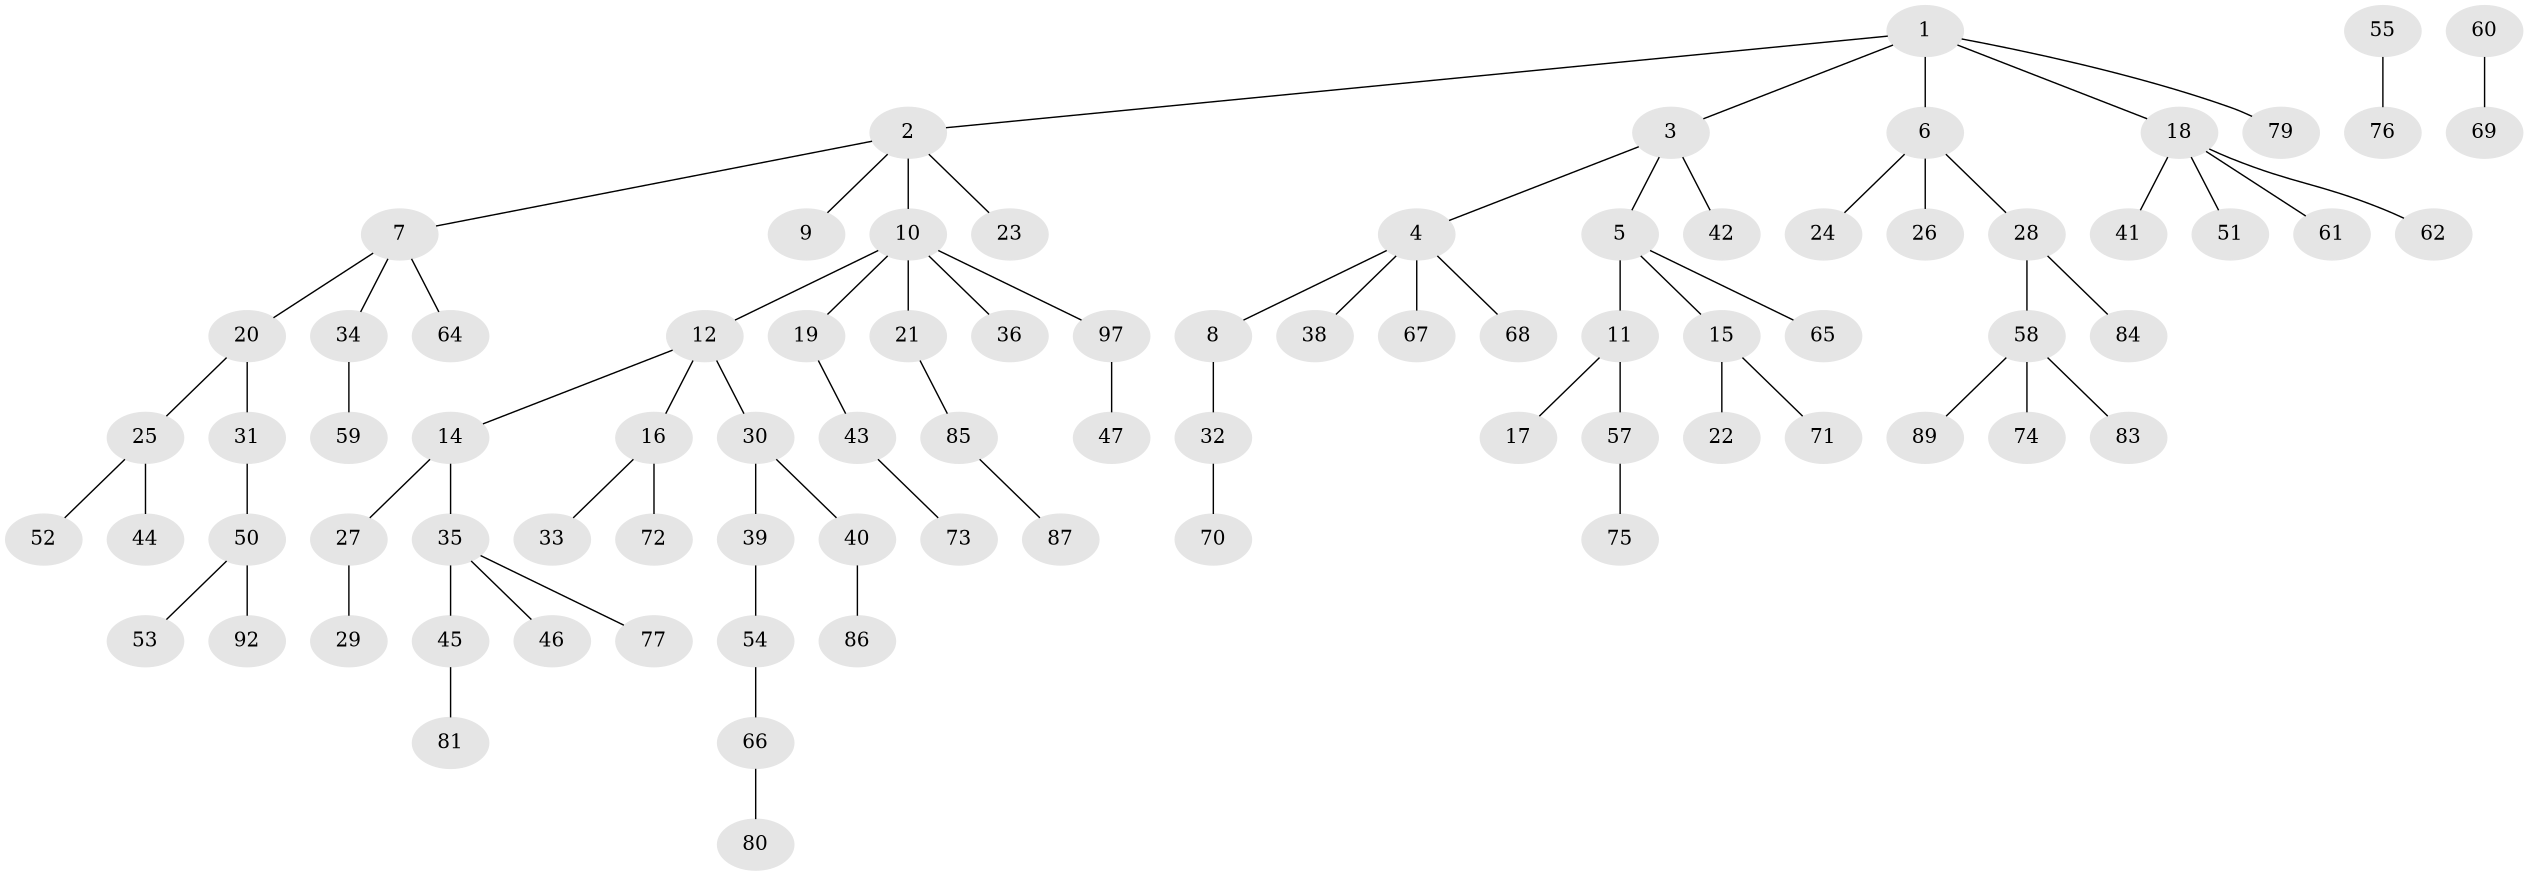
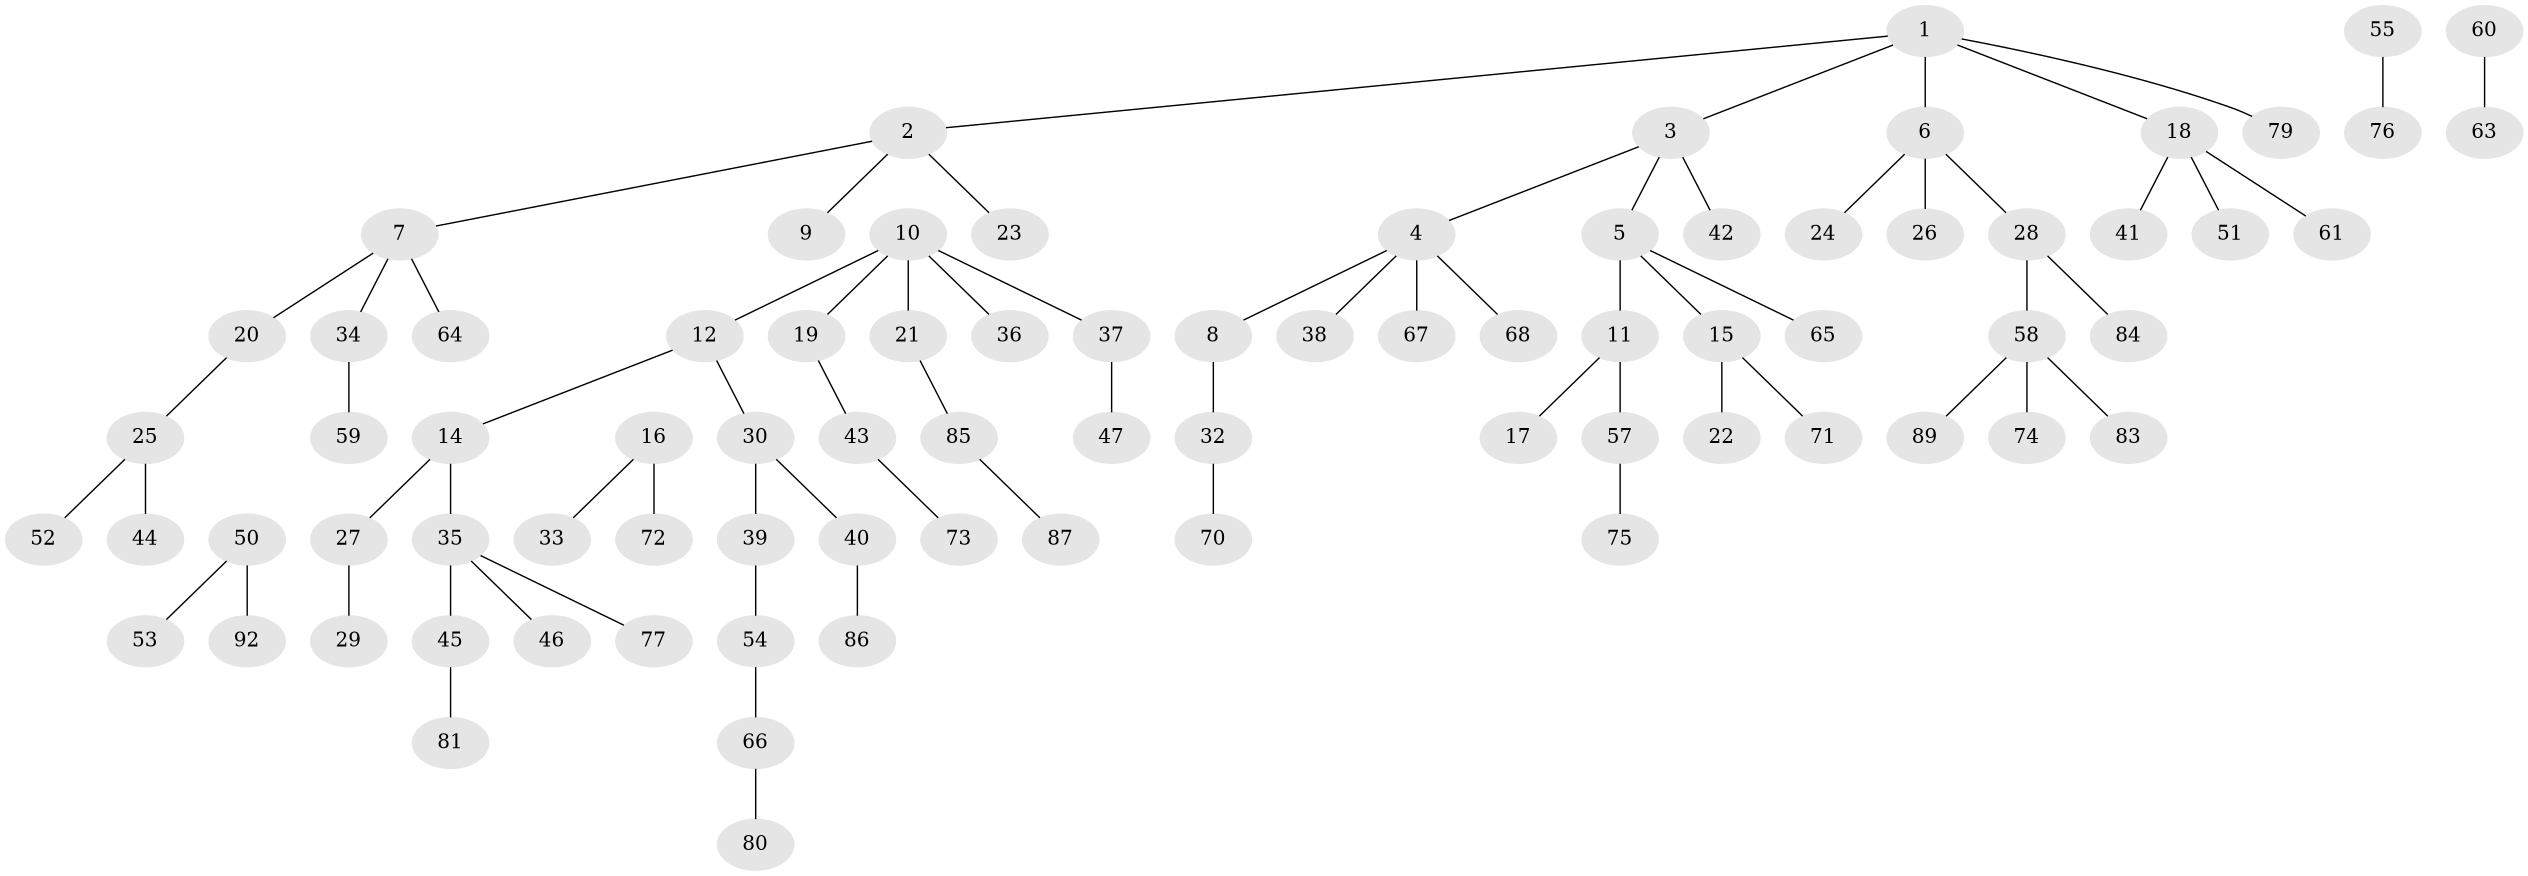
node "69": label "69" -> "63"
edge "2" -- "10": removed
node "62": removed
node "97": label "97" -> "37"
edge "12" -- "16": removed
node "31": removed
